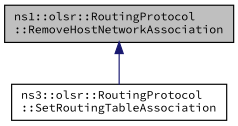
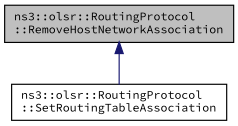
node "ns1::olsr::RoutingProtocol ::RemoveHostNetworkAssociation": label "ns1::olsr::RoutingProtocol ::RemoveHostNetworkAssociation" -> "ns3::olsr::RoutingProtocol ::RemoveHostNetworkAssociation"
